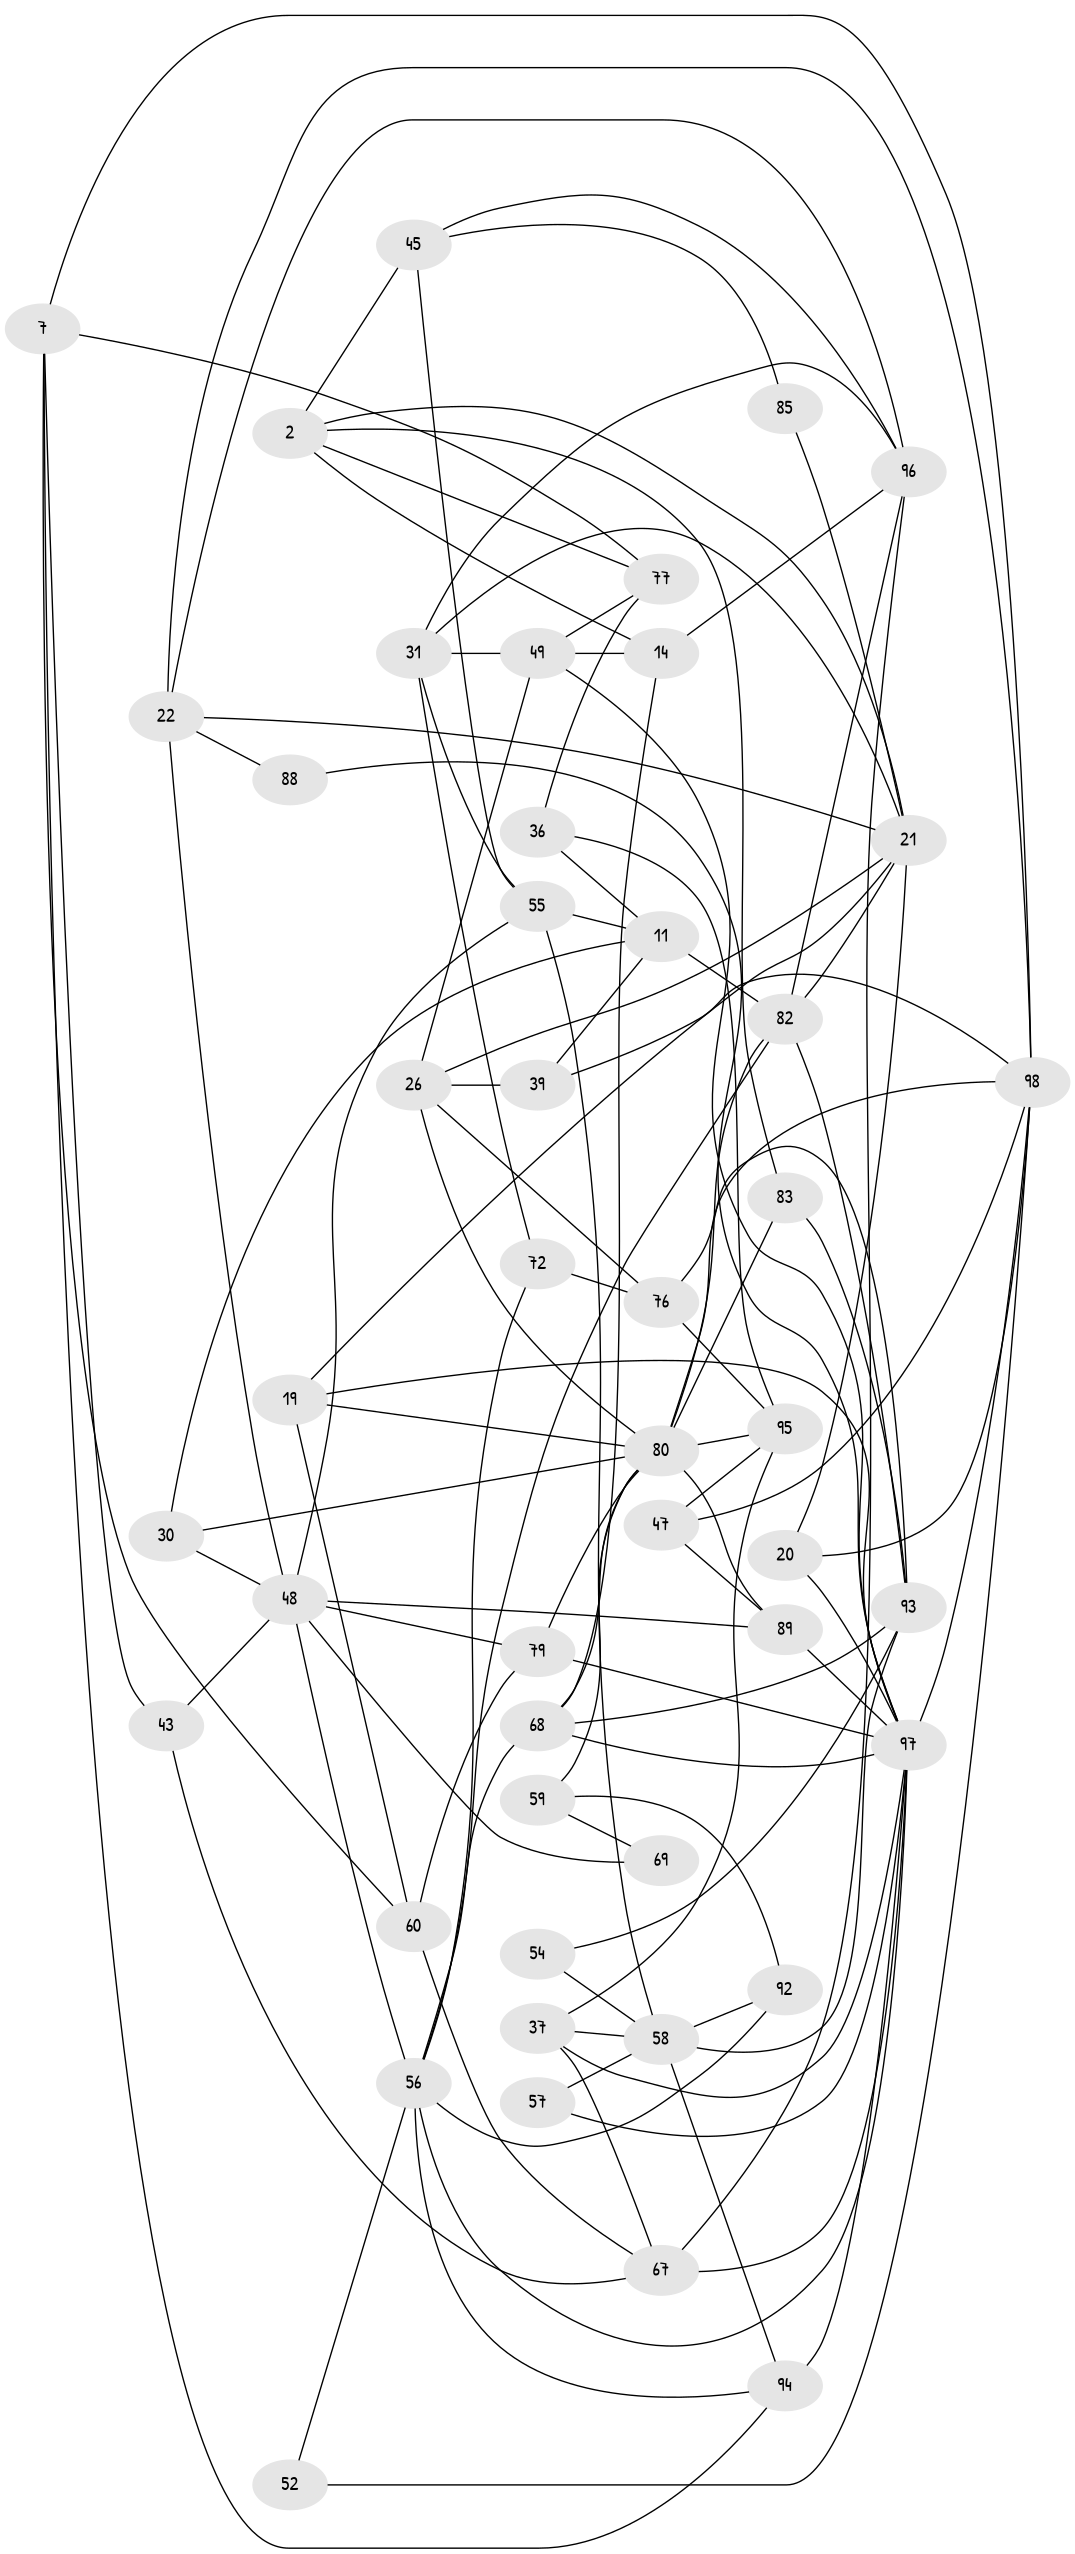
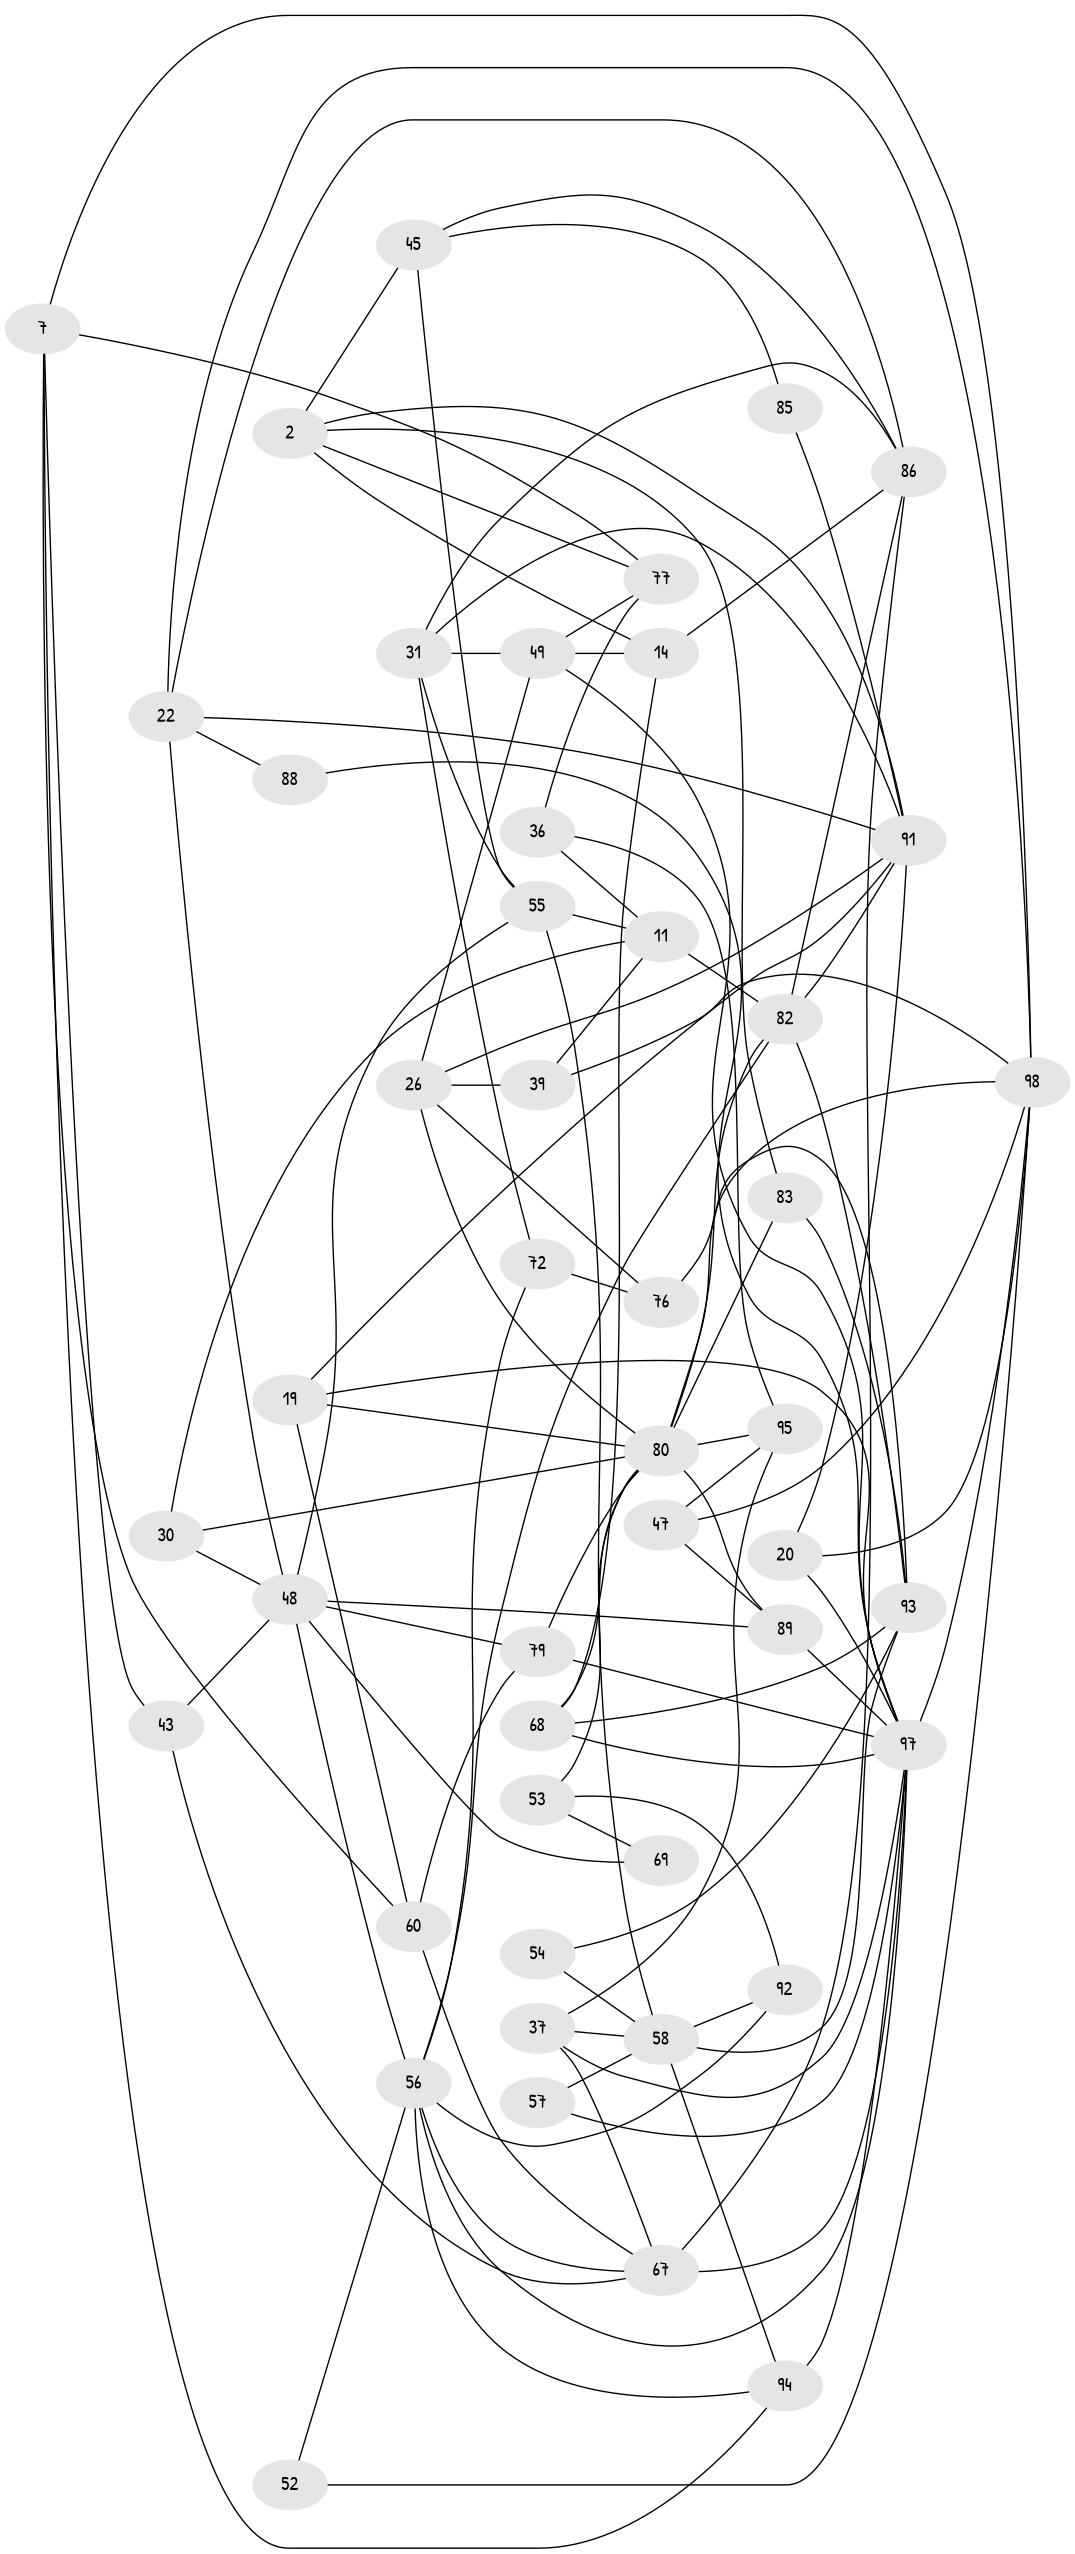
node "96": label "96" -> "86"
node "21": label "21" -> "91"
edge "76" -- "95": removed
node "59": label "59" -> "53"
edge "68" -- "56": now "67" -- "56"
